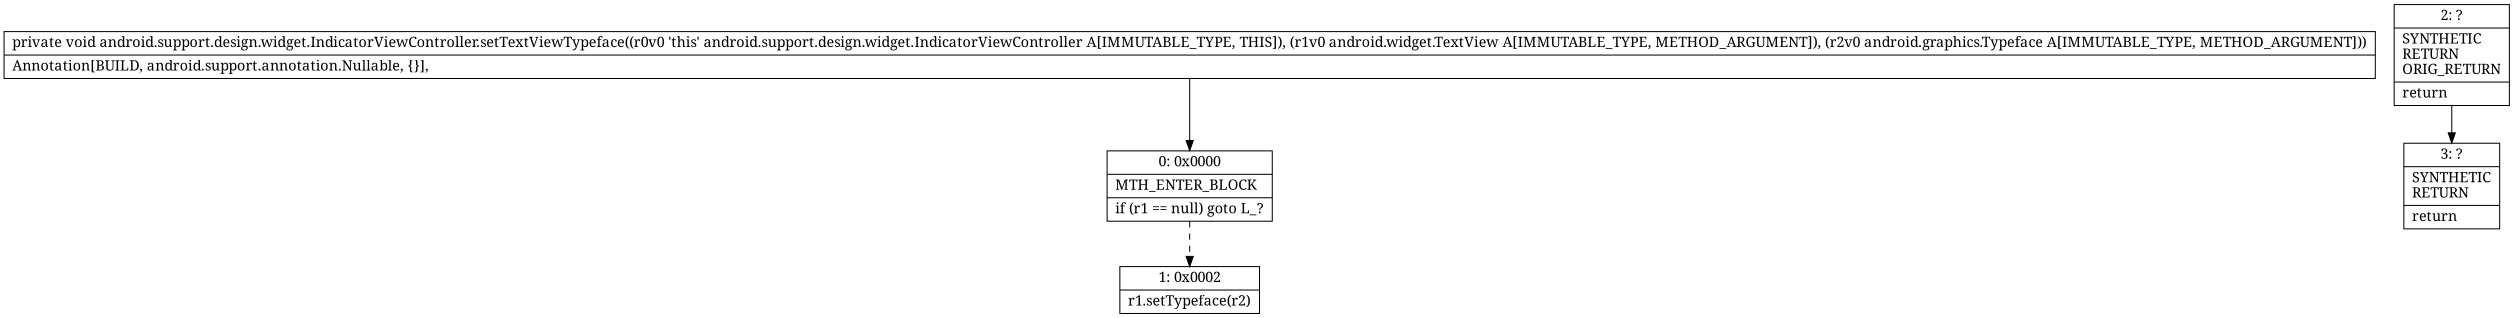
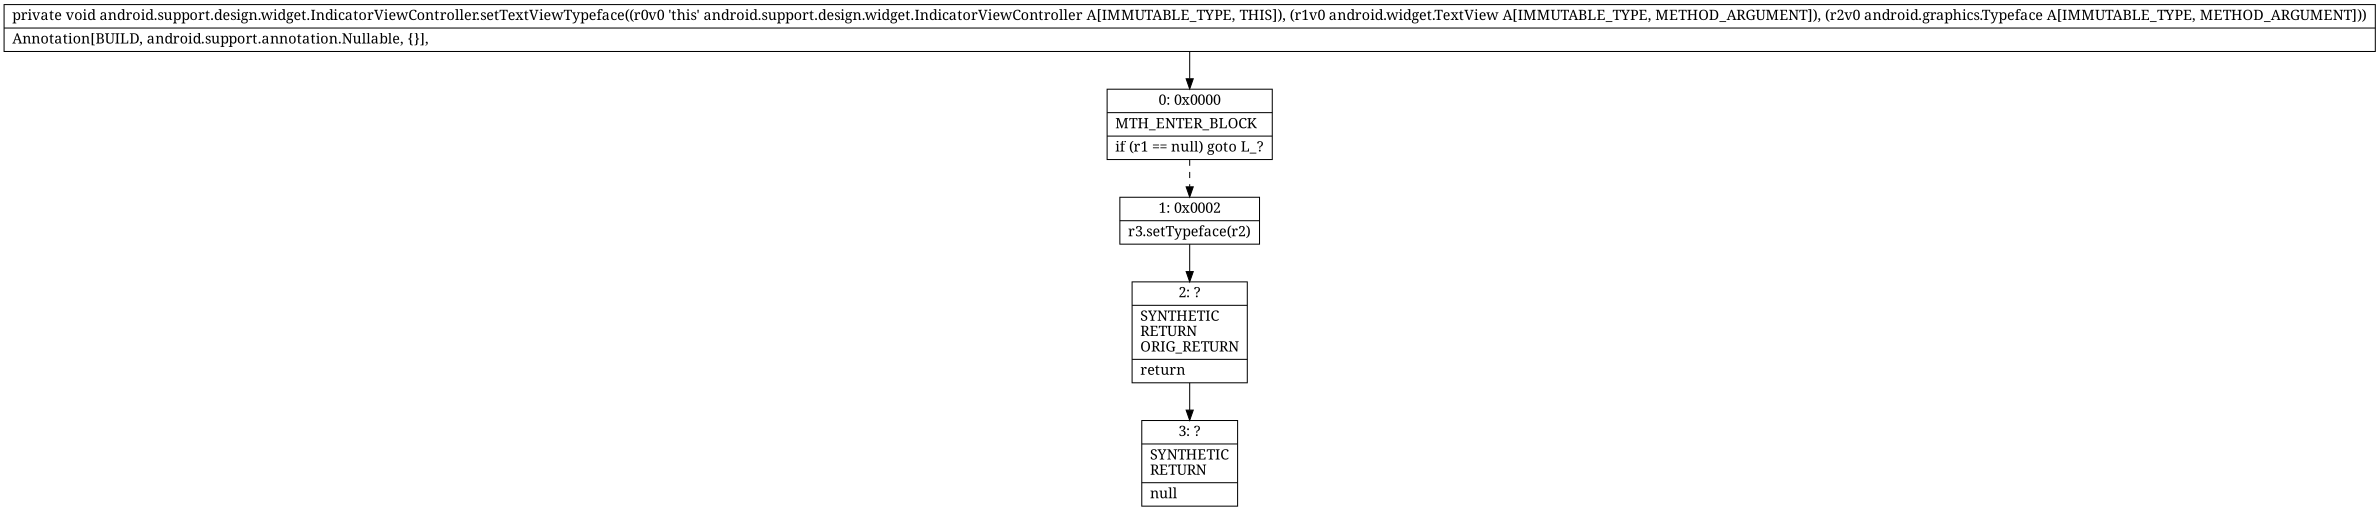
node "3: ?": text "return" -> "null"
edge "1: 0x0002" -> "2: ?": added
node "1: 0x0002": text "r1.setTypeface(r2)" -> "r3.setTypeface(r2)"
